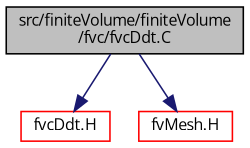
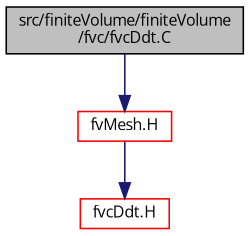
edge "src/finiteVolume/finiteVolume /fvc/fvcDdt.C" -> "fvcDdt.H": now "fvMesh.H" -> "fvcDdt.H"
